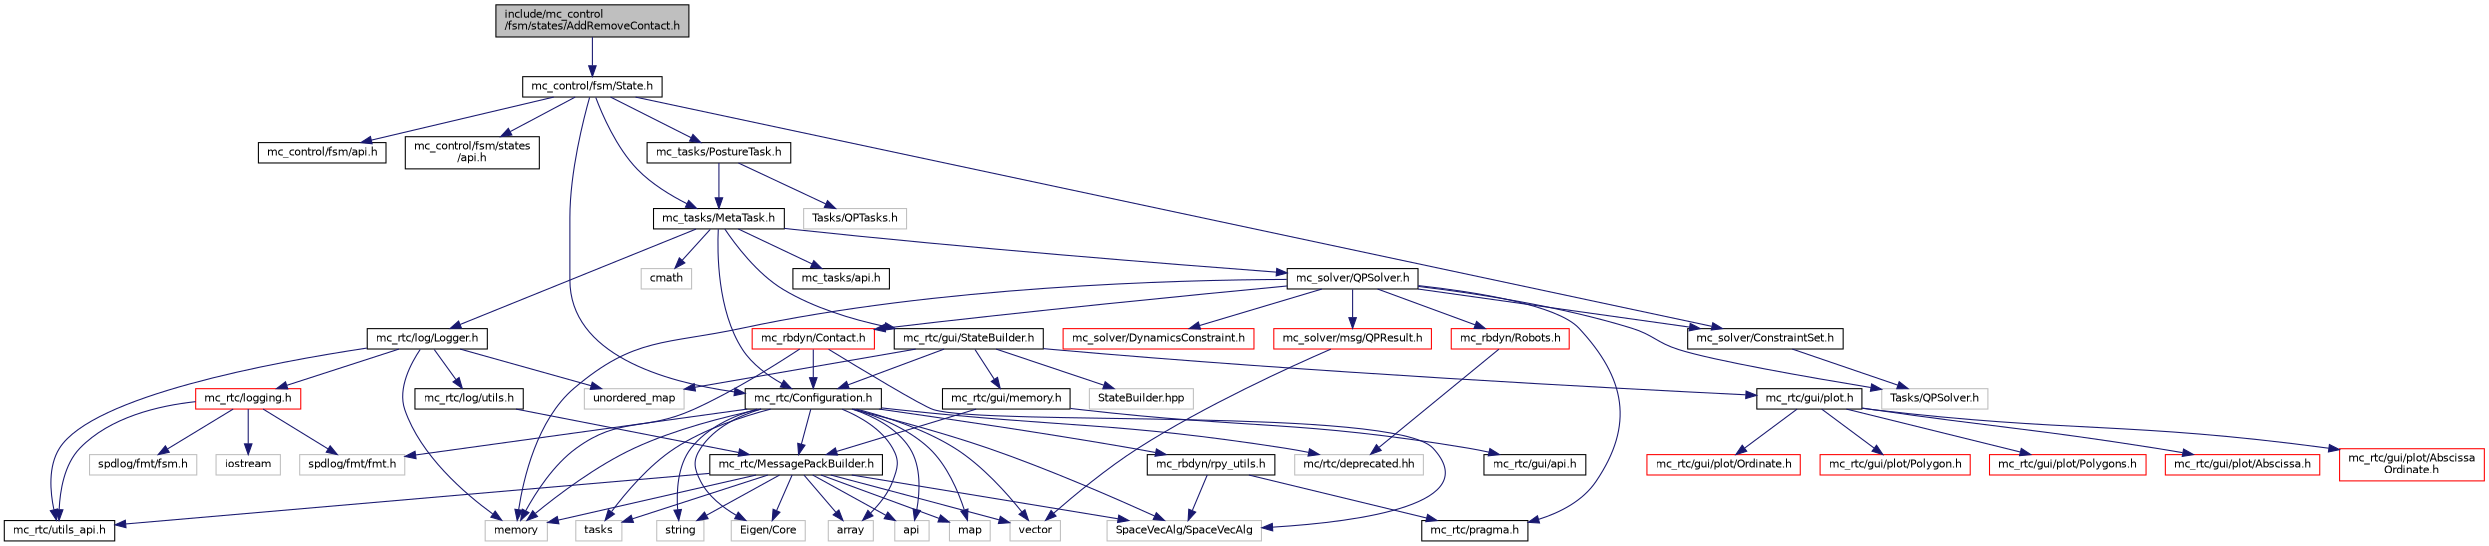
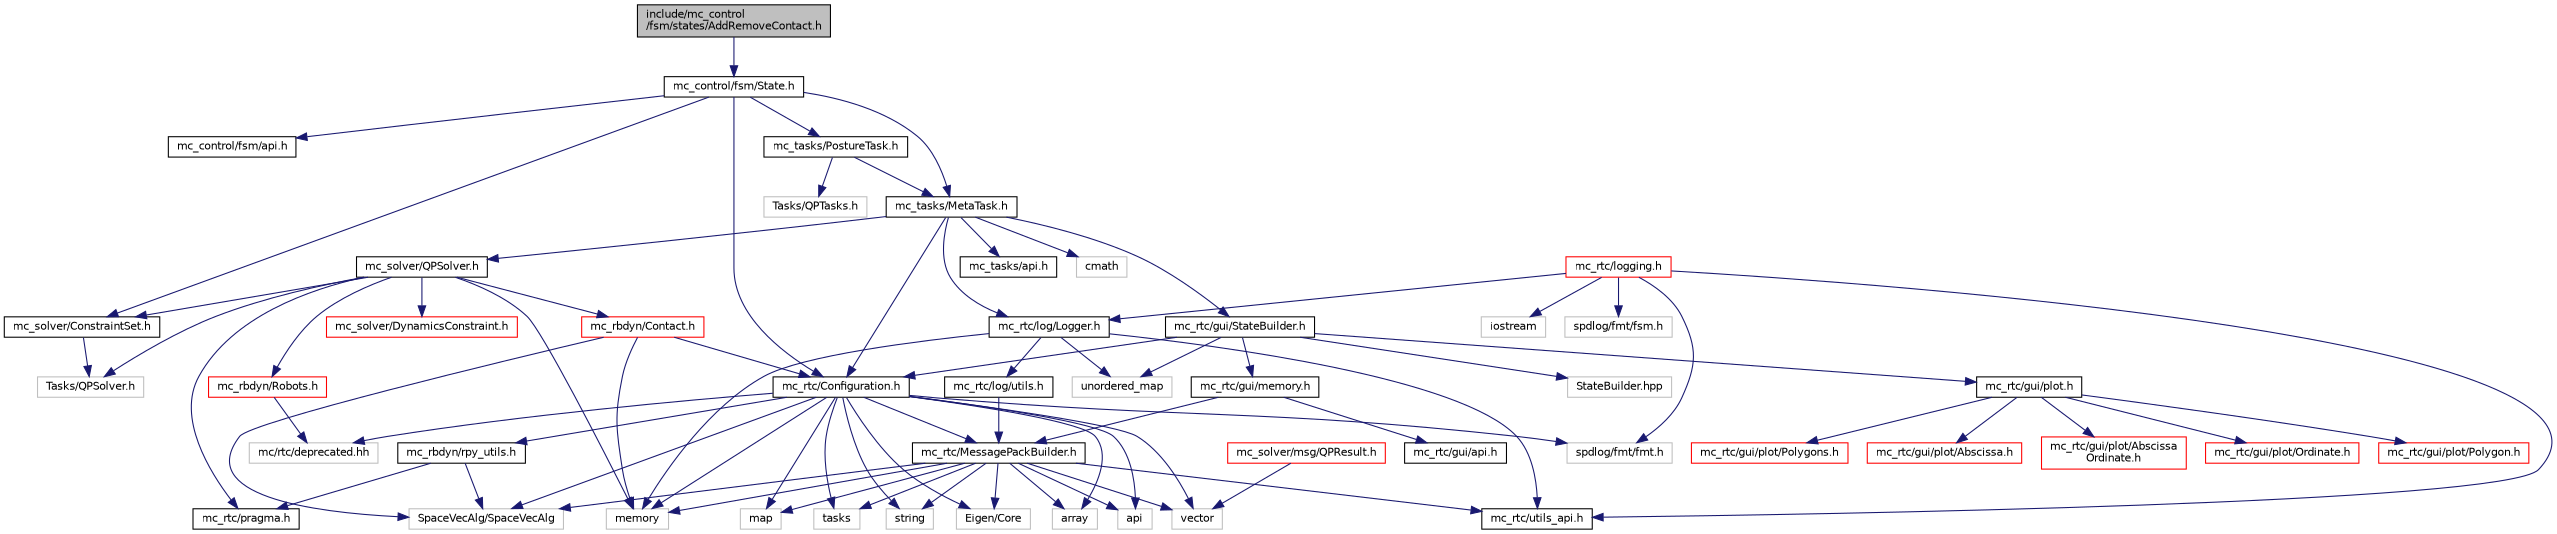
node "mc_control/fsm/states /api.h": removed
edge "mc_solver/QPSolver.h" -> "mc_solver/msg/QPResult.h": removed
edge "mc_rtc/log/Logger.h" -> "mc_rtc/logging.h": reversed
